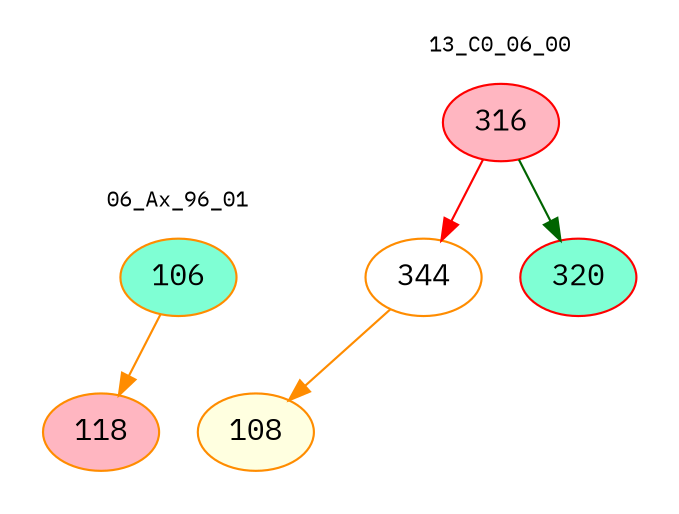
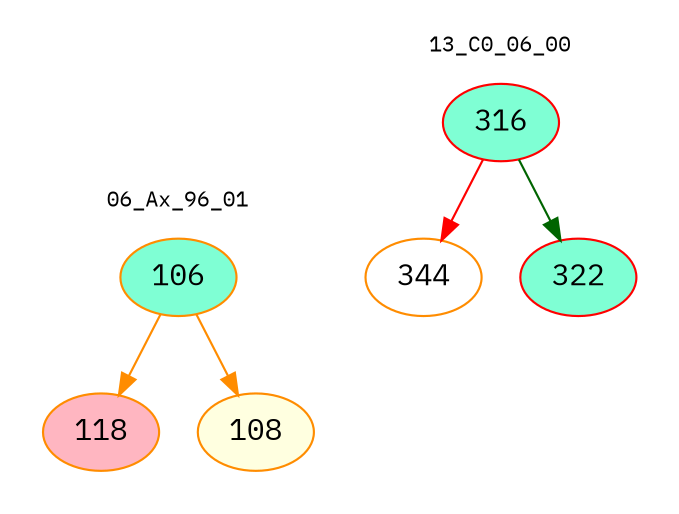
node "316": fillcolor lightpink -> aquamarine
node "320": label "320" -> "322"
edge "344" -> "108": now "106" -> "108"
